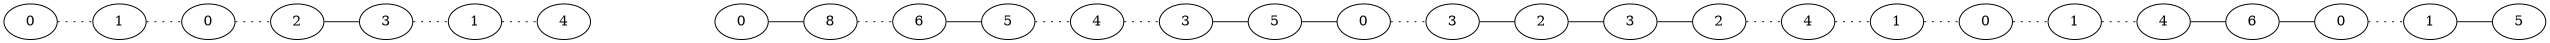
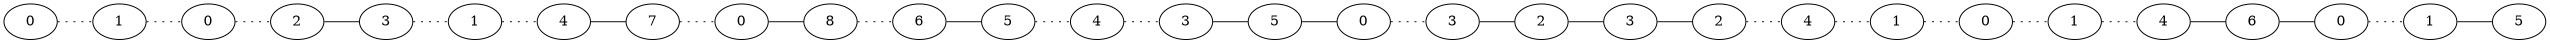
node "7": added
